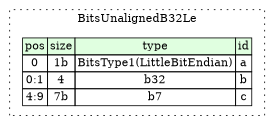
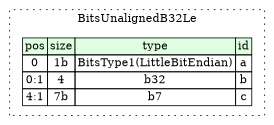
node "pos": text "4:9" -> "4:1"
